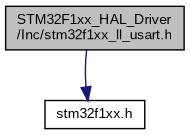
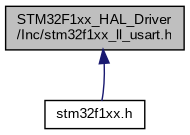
edge "STM32F1xx_HAL_Driver /Inc/stm32f1xx_ll_usart.h" -> "stm32f1xx.h": reversed
